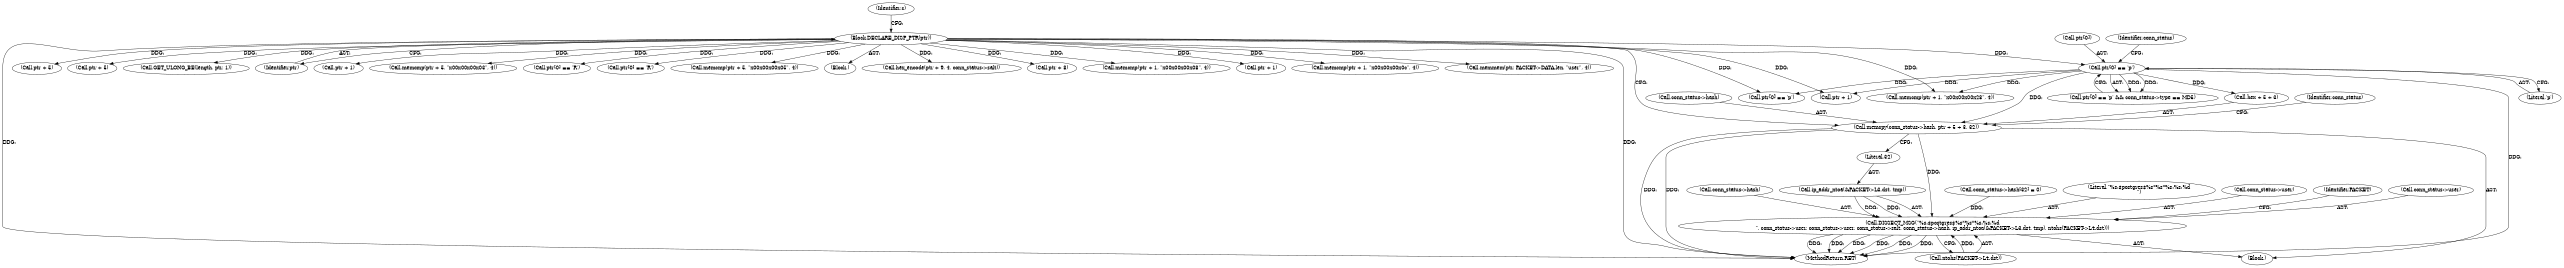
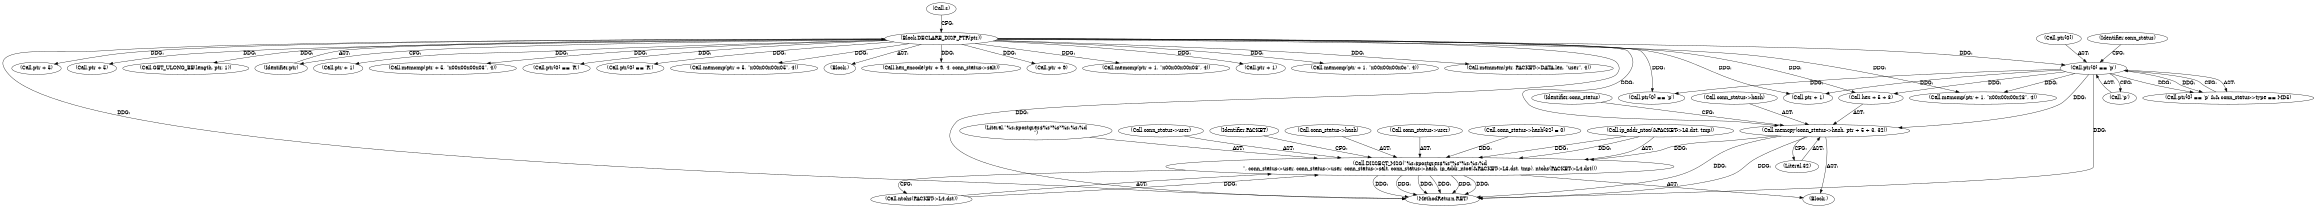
node "(Identifier,s)": label "(Identifier,s)" -> "(Call,s)"
edge "(Block,DECLARE_DISP_PTR(ptr))" -> "(Call,hex + 5 + 3)": added, label "DDG:"
node "(Call,ptr + 8)": label "(Call,ptr + 8)" -> "(Call,ptr + 9)"
edge "(Block,DECLARE_DISP_PTR(ptr))" -> "(Call,memcpy(conn_status->hash, ptr + 5 + 3, 32))": label "CFG: " -> "DDG: "
node "(Literal,'p')": label "(Literal,'p')" -> "(Call,'p')"
edge "(Literal,32)" -> "(Call,ip_addr_ntoa(&PACKET->L3.dst, tmp))": now "(Literal,32)" -> "(Call,memcpy(conn_status->hash, ptr + 5 + 3, 32))"
